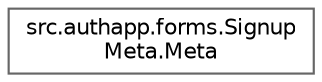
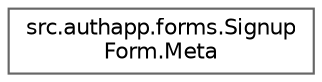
node "src.authapp.forms.Signup Meta.Meta": label "src.authapp.forms.Signup Meta.Meta" -> "src.authapp.forms.Signup Form.Meta"
